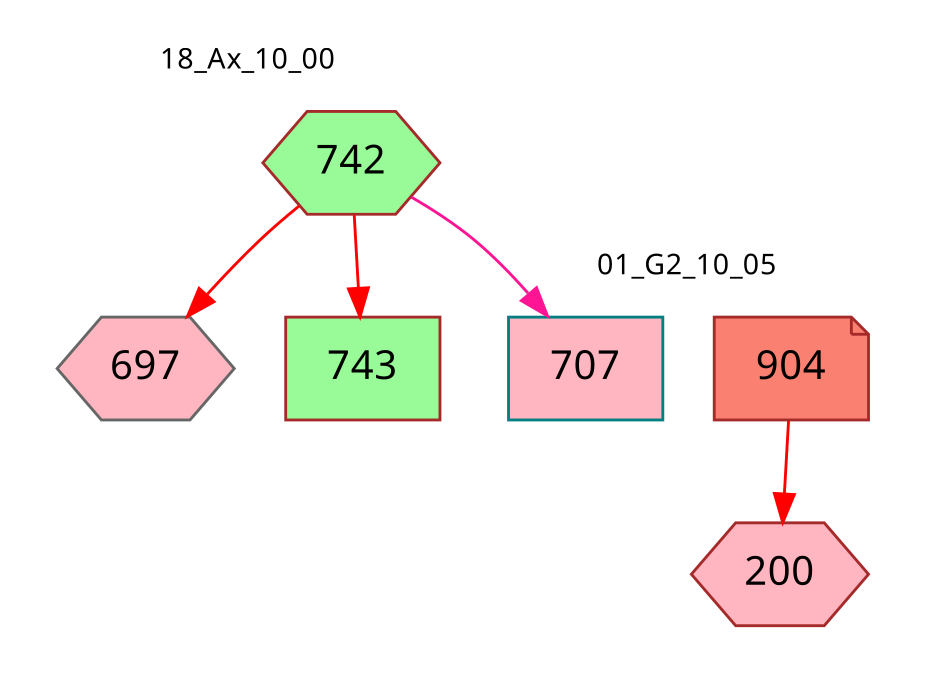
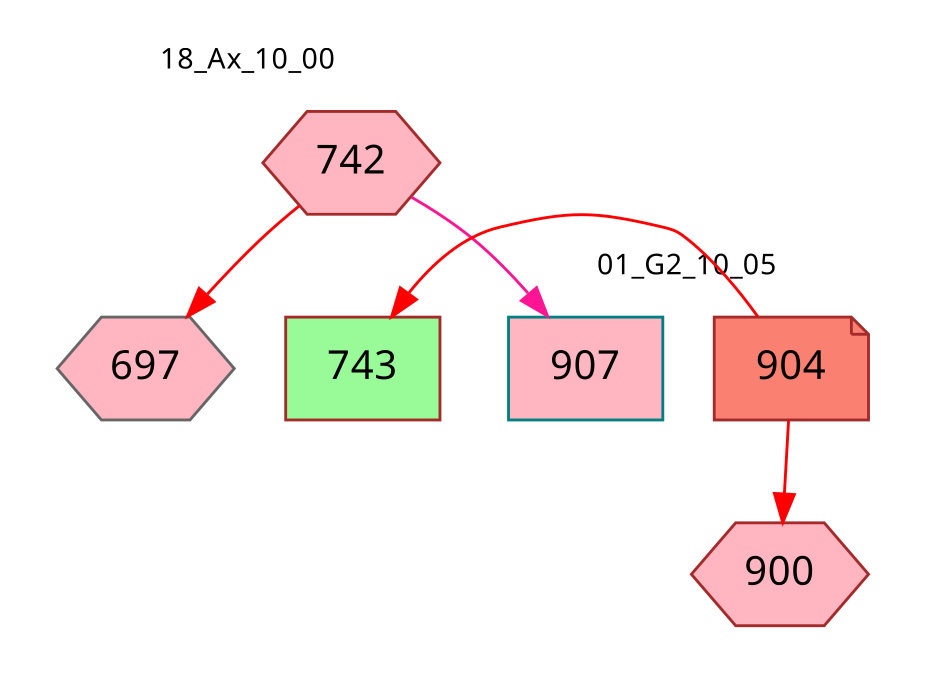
node "742": fillcolor palegreen -> lightpink
edge "742" -> "743": now "904" -> "743"
node "707": label "707" -> "907"
node "200": label "200" -> "900"
